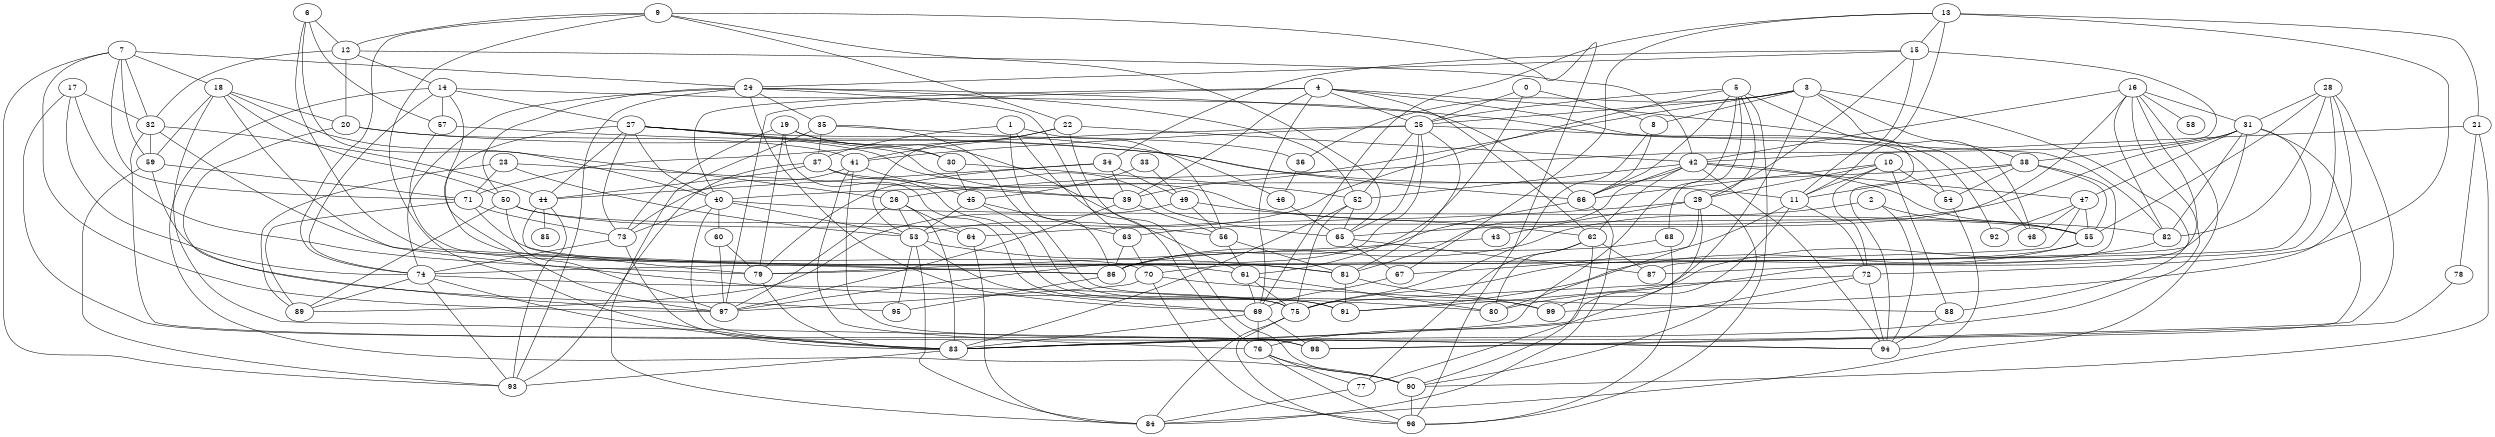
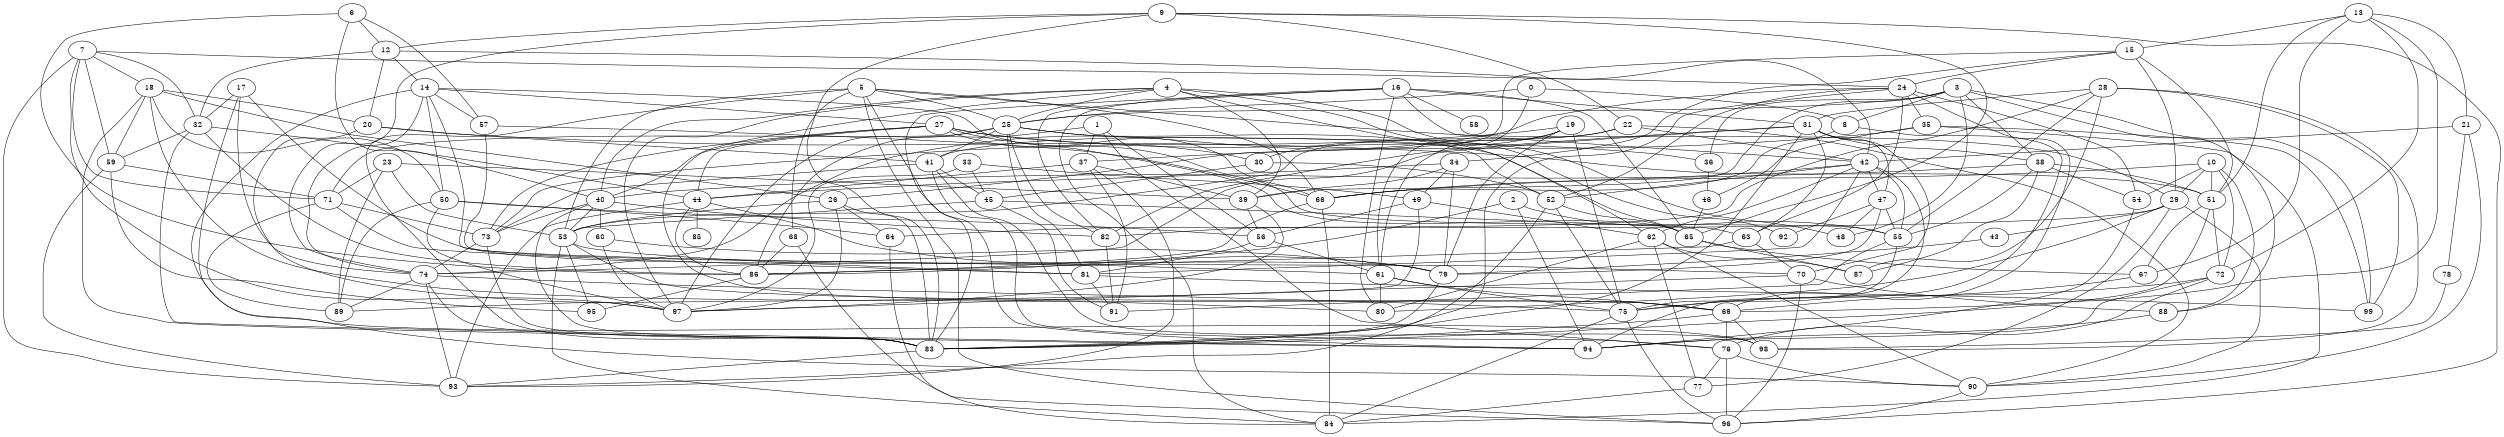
edge "24" -- "50": now "14" -- "50"
node "11": label "11" -> "51"
edge "27" -- "97": now "33" -- "97"
edge "44" -- "86": added
